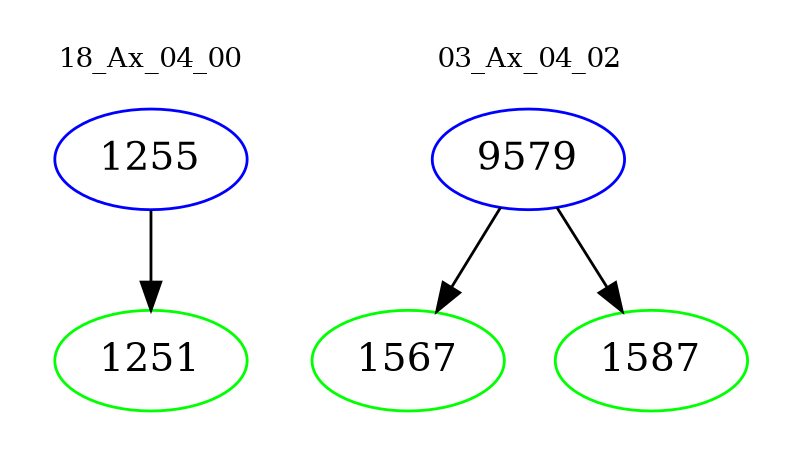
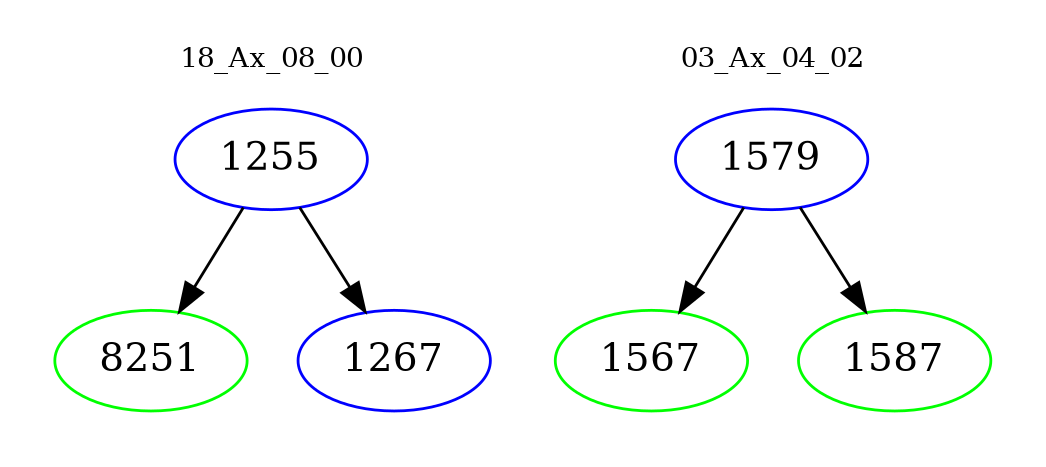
cluster "18_Ax_04_00": label "18_Ax_04_00" -> "18_Ax_08_00"
node "9579": label "9579" -> "1579"
node "1251": label "1251" -> "8251"
node "1267": added
